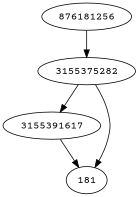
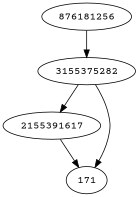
node "3155391617": label "3155391617" -> "2155391617"
node "181": label "181" -> "171"
